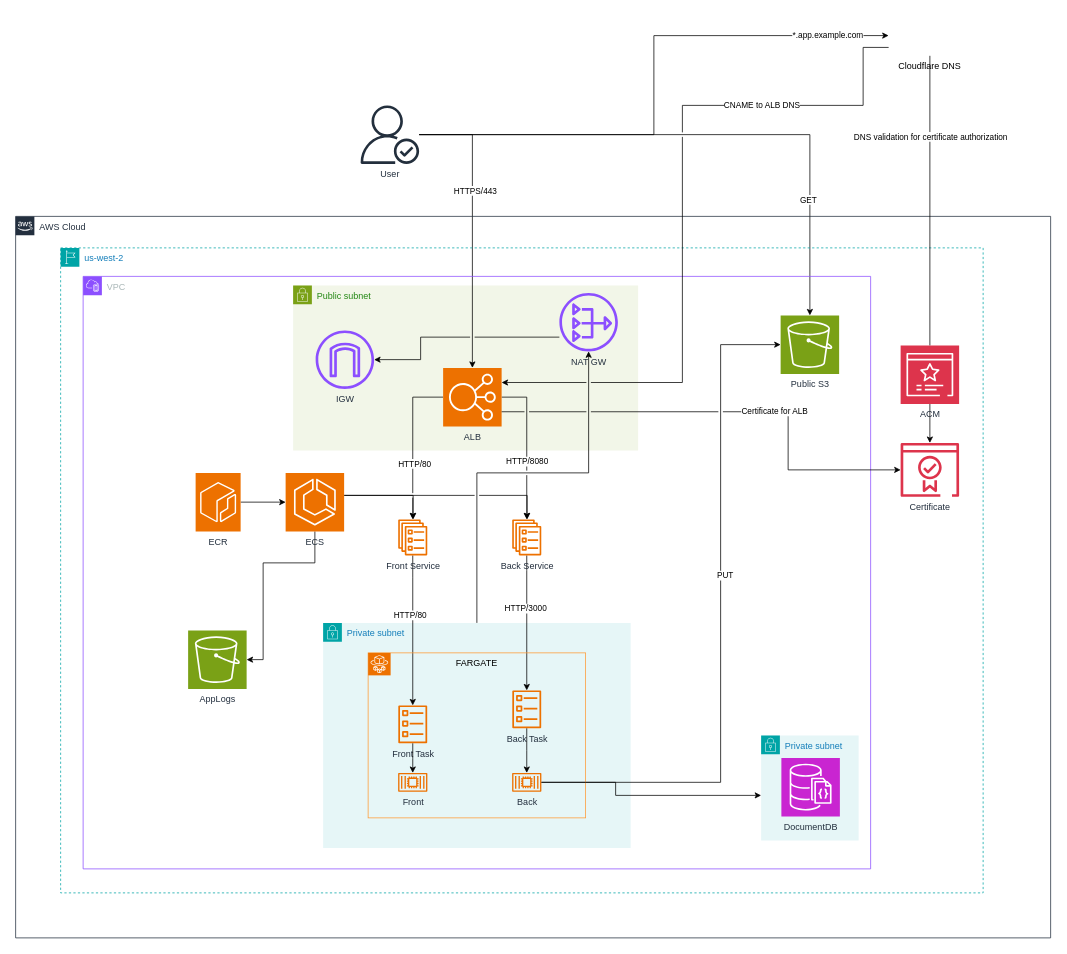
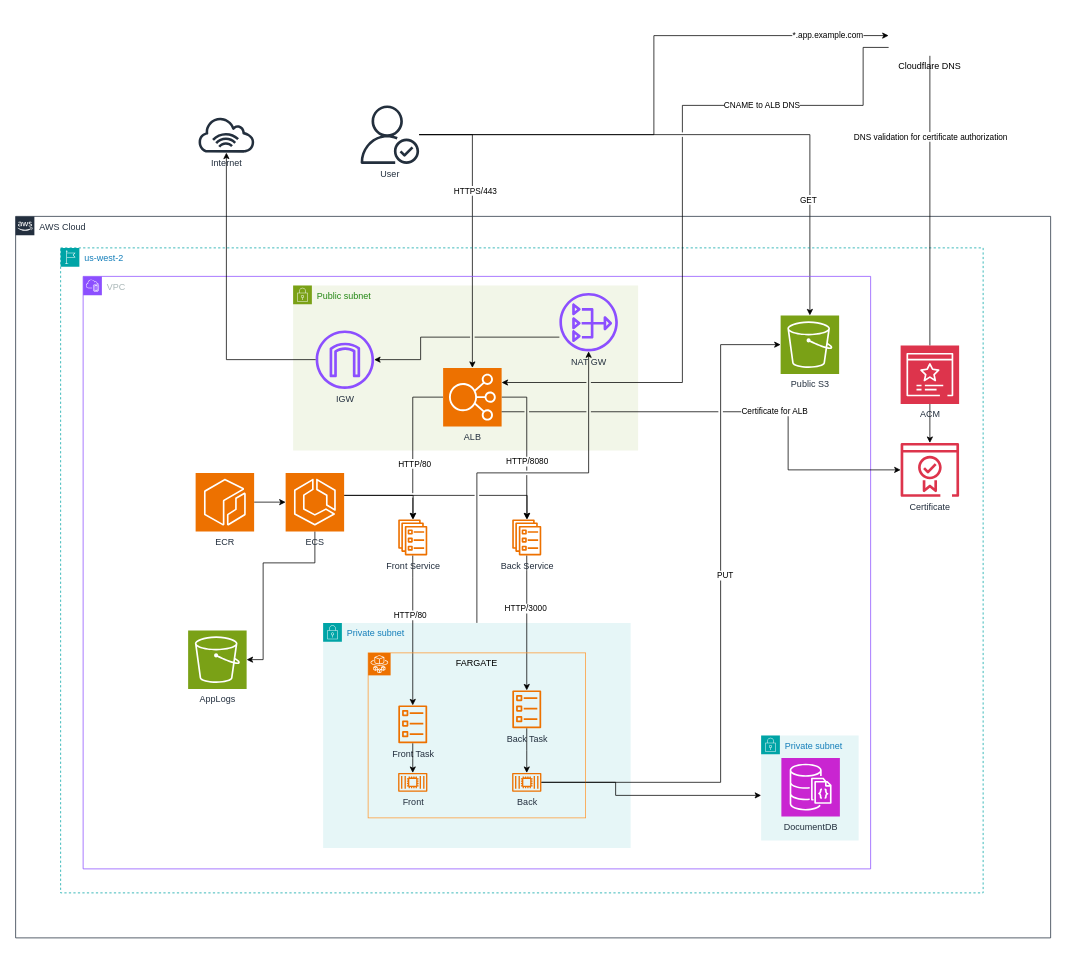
node "Internet": added
edge "IGW" -> "Internet": added
node "ECR": size 45x59 -> 59x59
